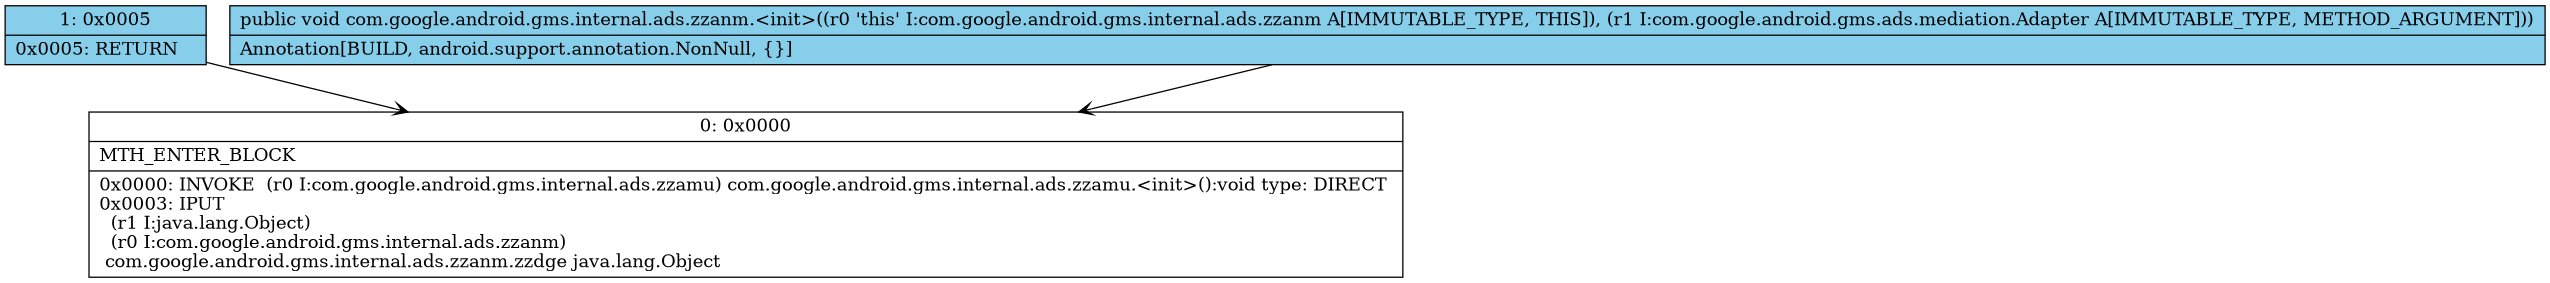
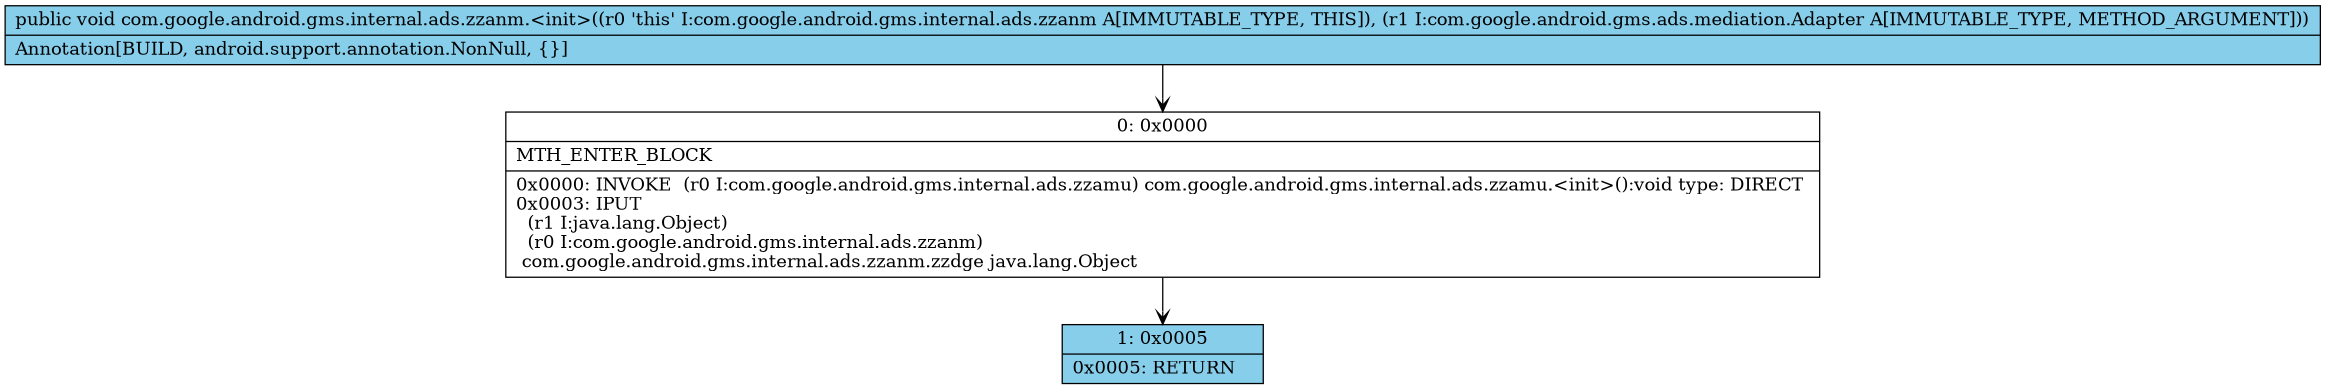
edge "1: 0x0005" -> "0: 0x0000": reversed
